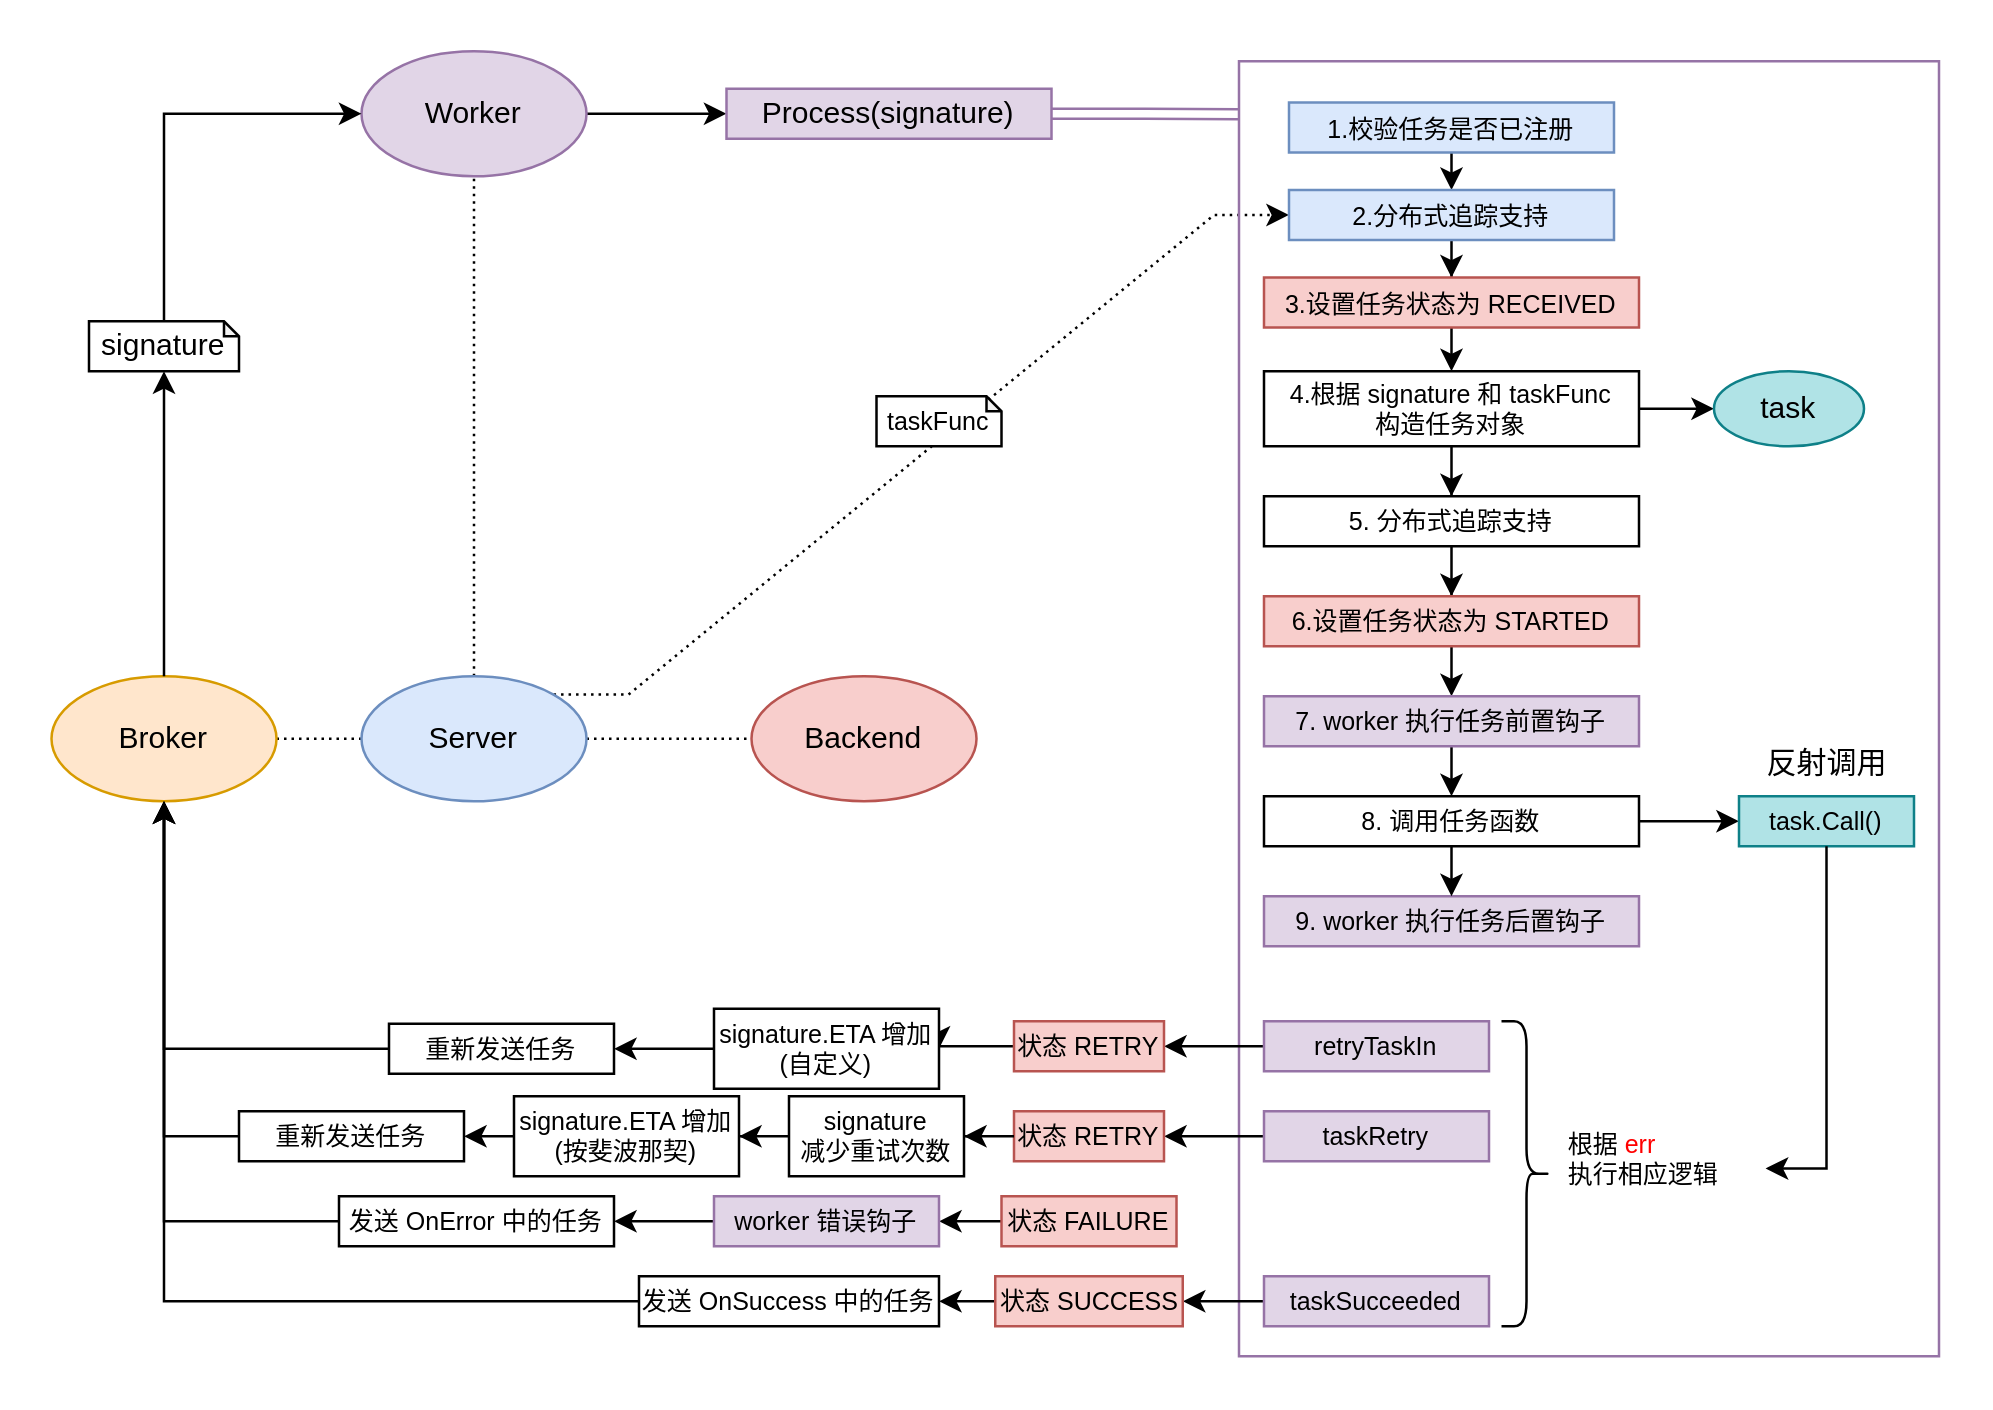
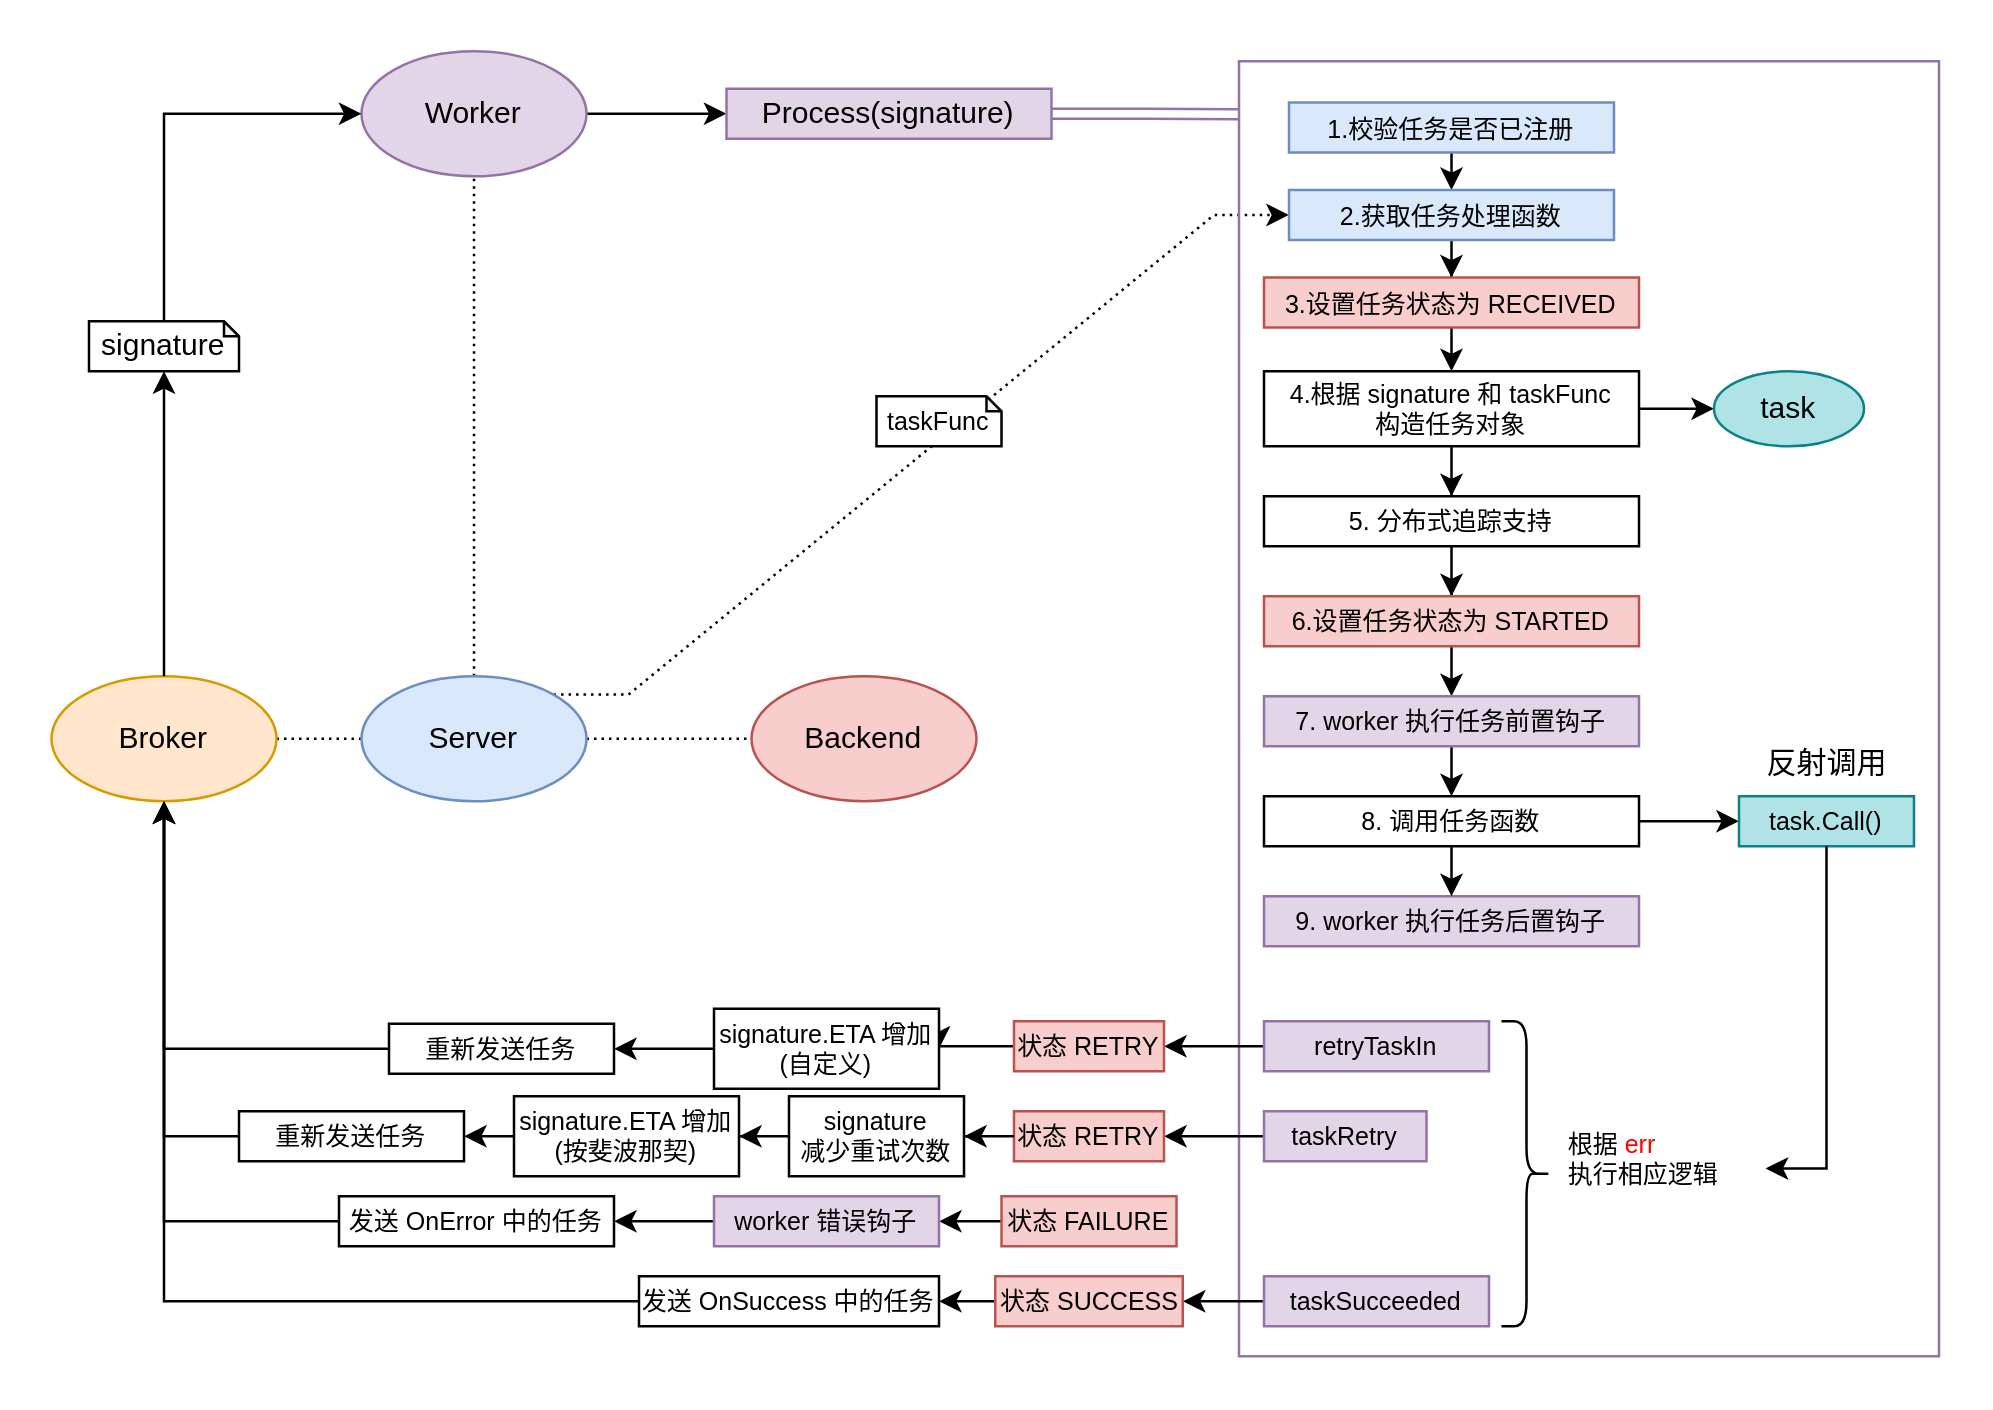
node "2.分布式追踪支持": label "2.分布式追踪支持" -> "2.获取任务处理函数"
node "taskRetry": size 225x50 -> 163x50
